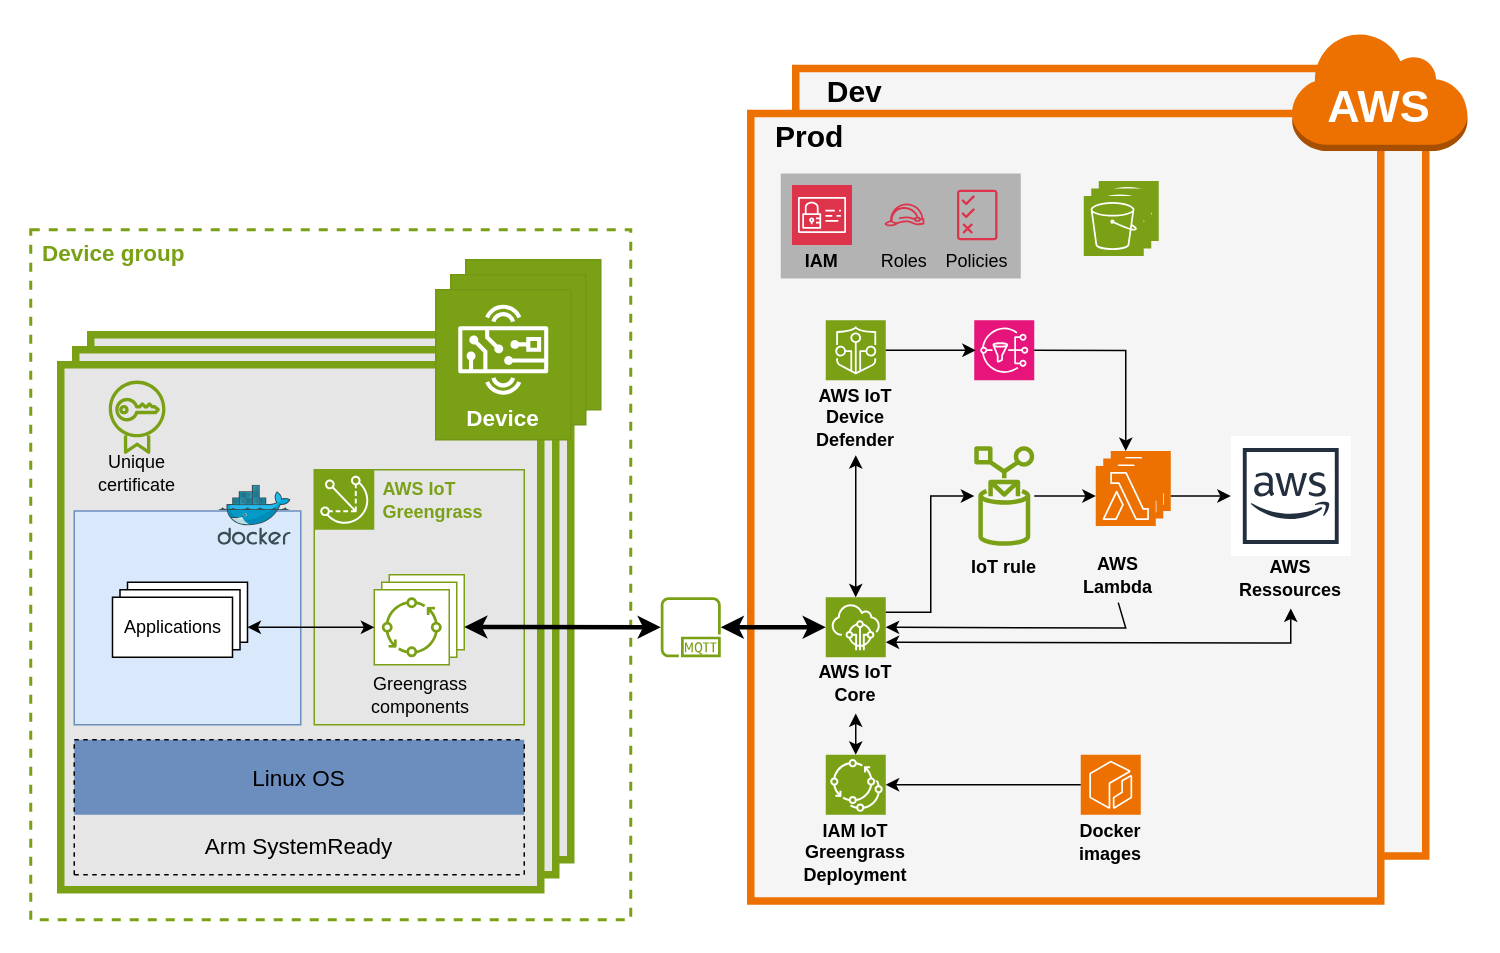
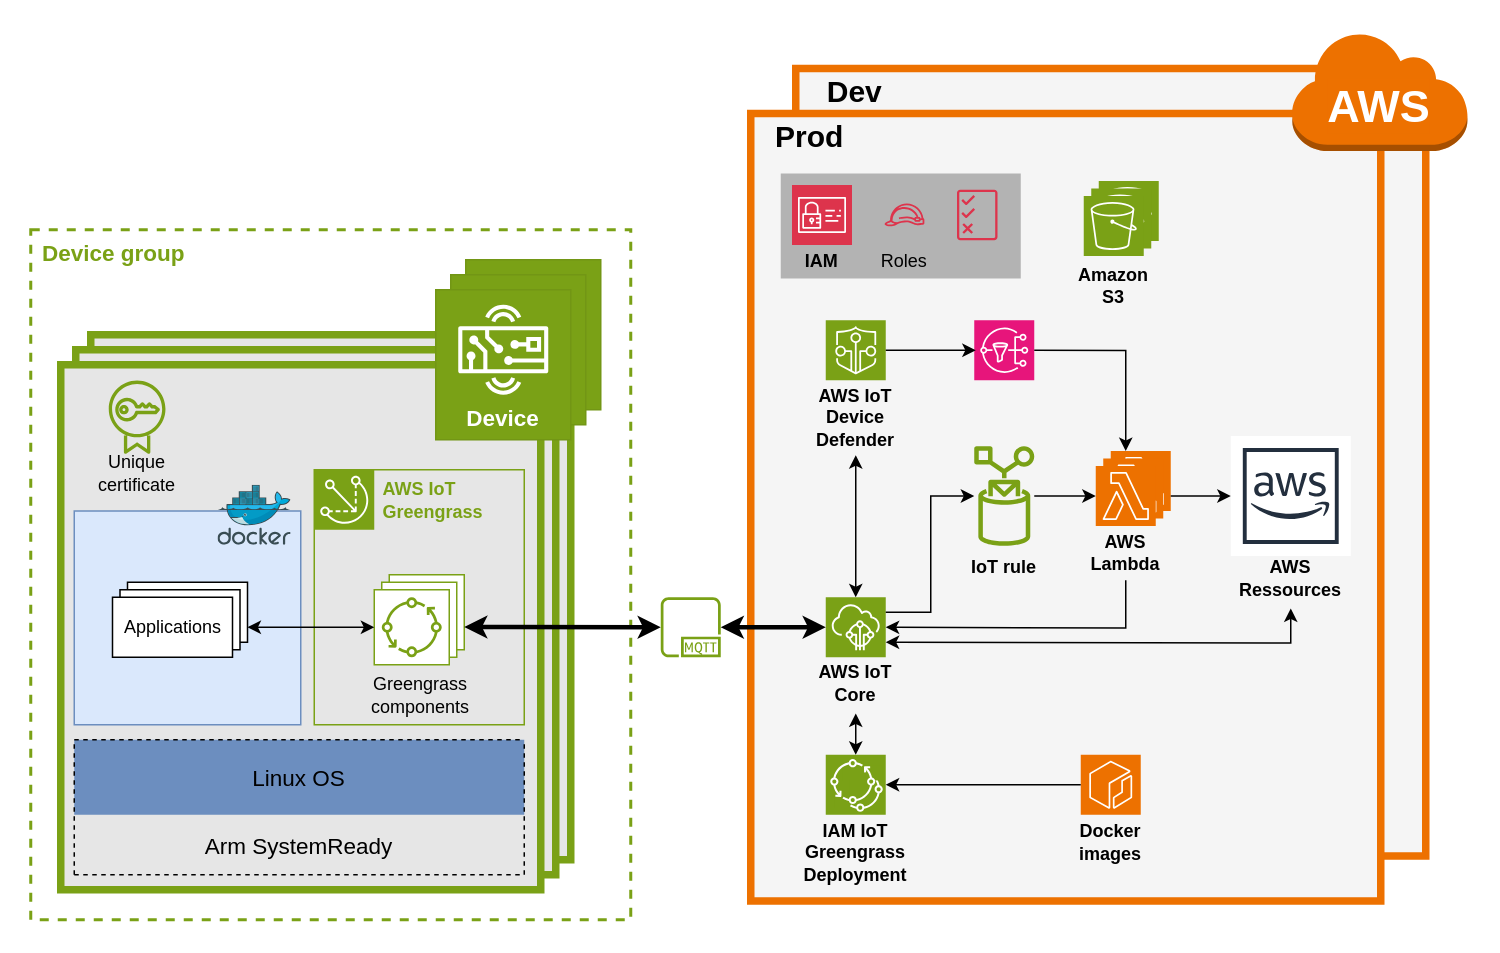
node "Policies": removed
node "Amazon S3": added
node "AWS Lambda": moved (1118, 575) -> (1126, 553)
